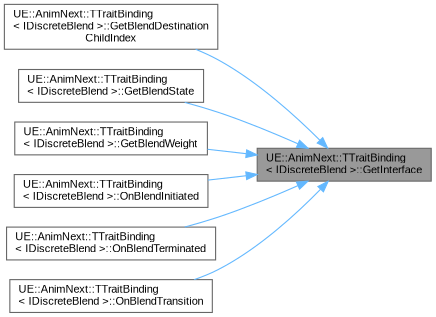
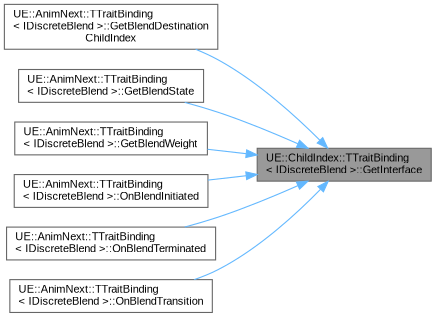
node "UE::AnimNext::TTraitBinding < IDiscreteBlend >::GetInterface": label "UE::AnimNext::TTraitBinding < IDiscreteBlend >::GetInterface" -> "UE::ChildIndex::TTraitBinding < IDiscreteBlend >::GetInterface"
